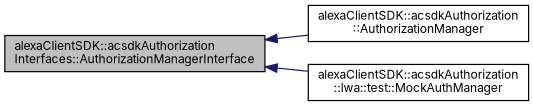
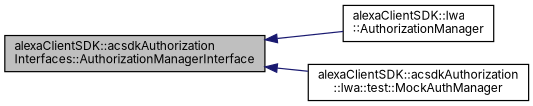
node "alexaClientSDK::acsdkAuthorization ::AuthorizationManager": label "alexaClientSDK::acsdkAuthorization ::AuthorizationManager" -> "alexaClientSDK::lwa ::AuthorizationManager"
